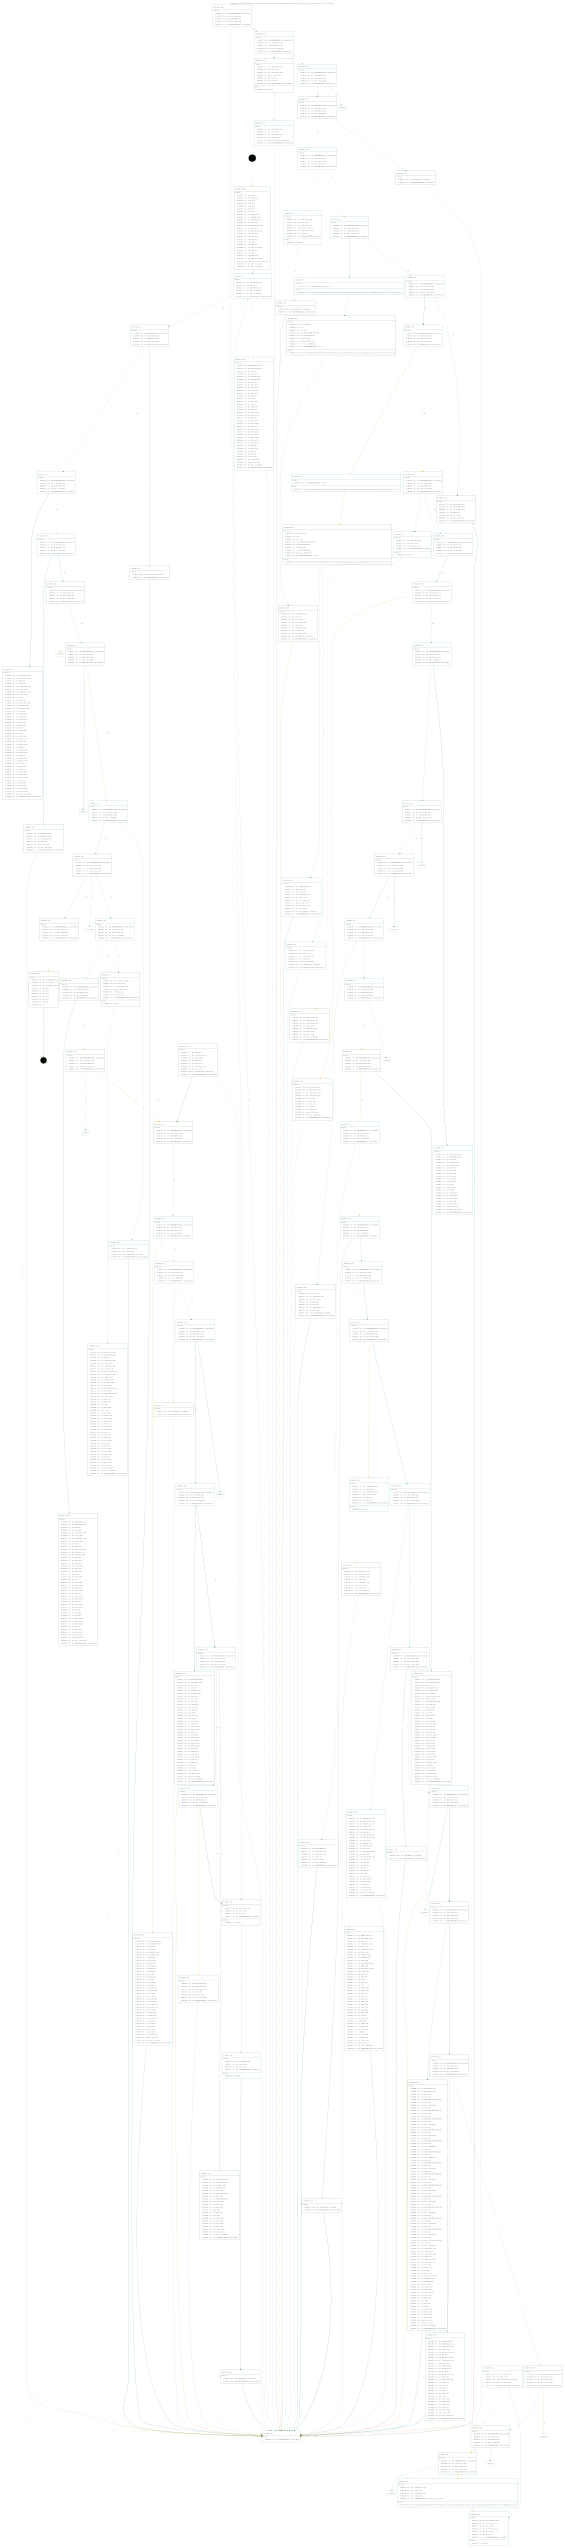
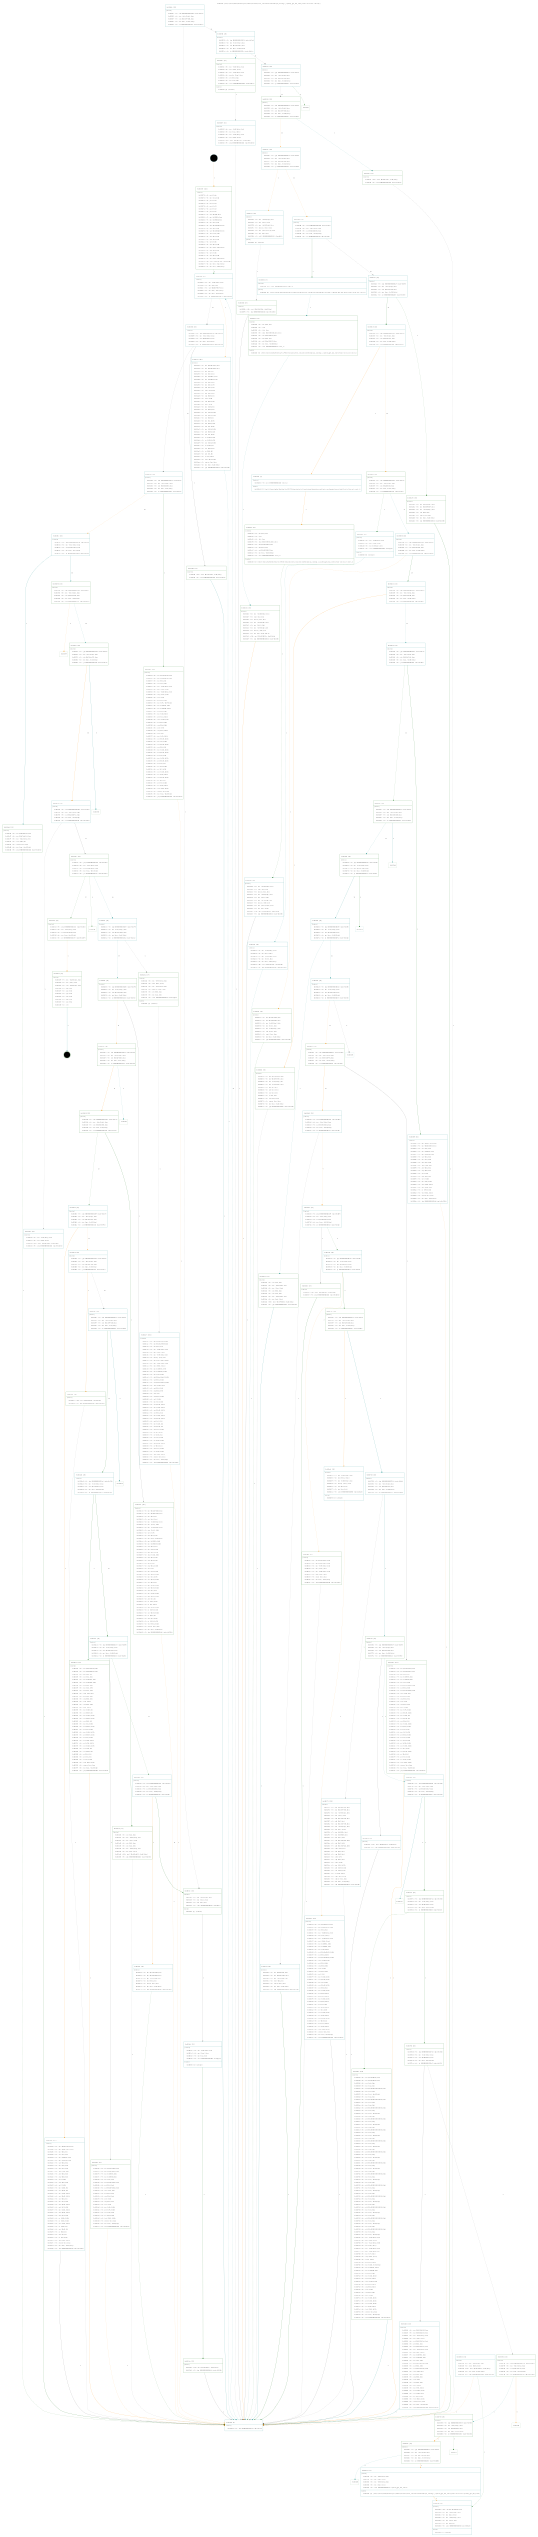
edge "0x401ee8 [34]" -> "0x401438 [28]": reversed
